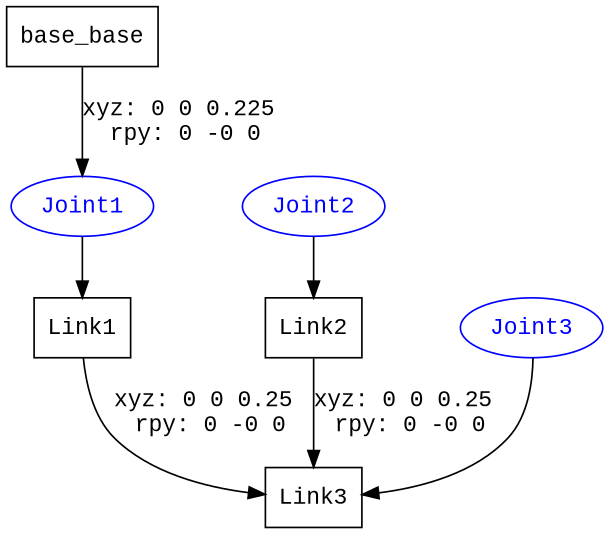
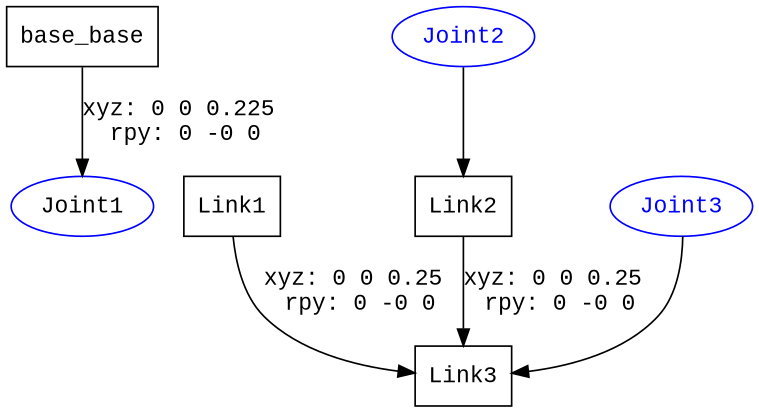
node "Joint1": fontcolor blue -> black
edge "Joint1" -> "Link1": removed
